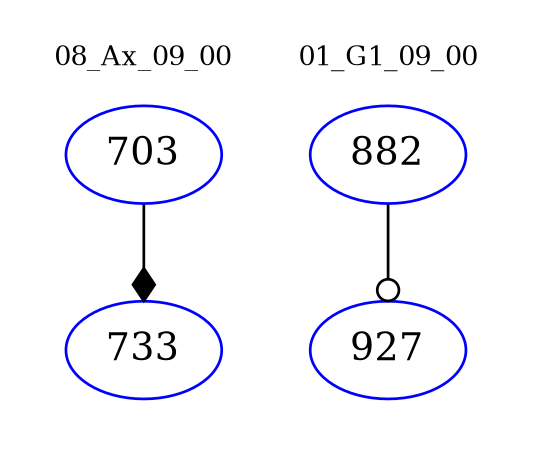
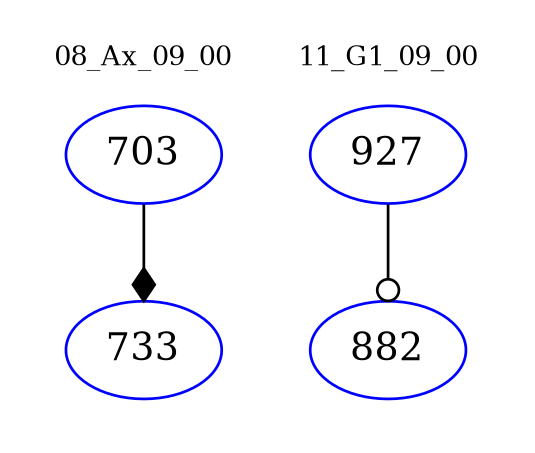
cluster "01_G1_09_00": label "01_G1_09_00" -> "11_G1_09_00"
edge "882" -> "927": reversed
